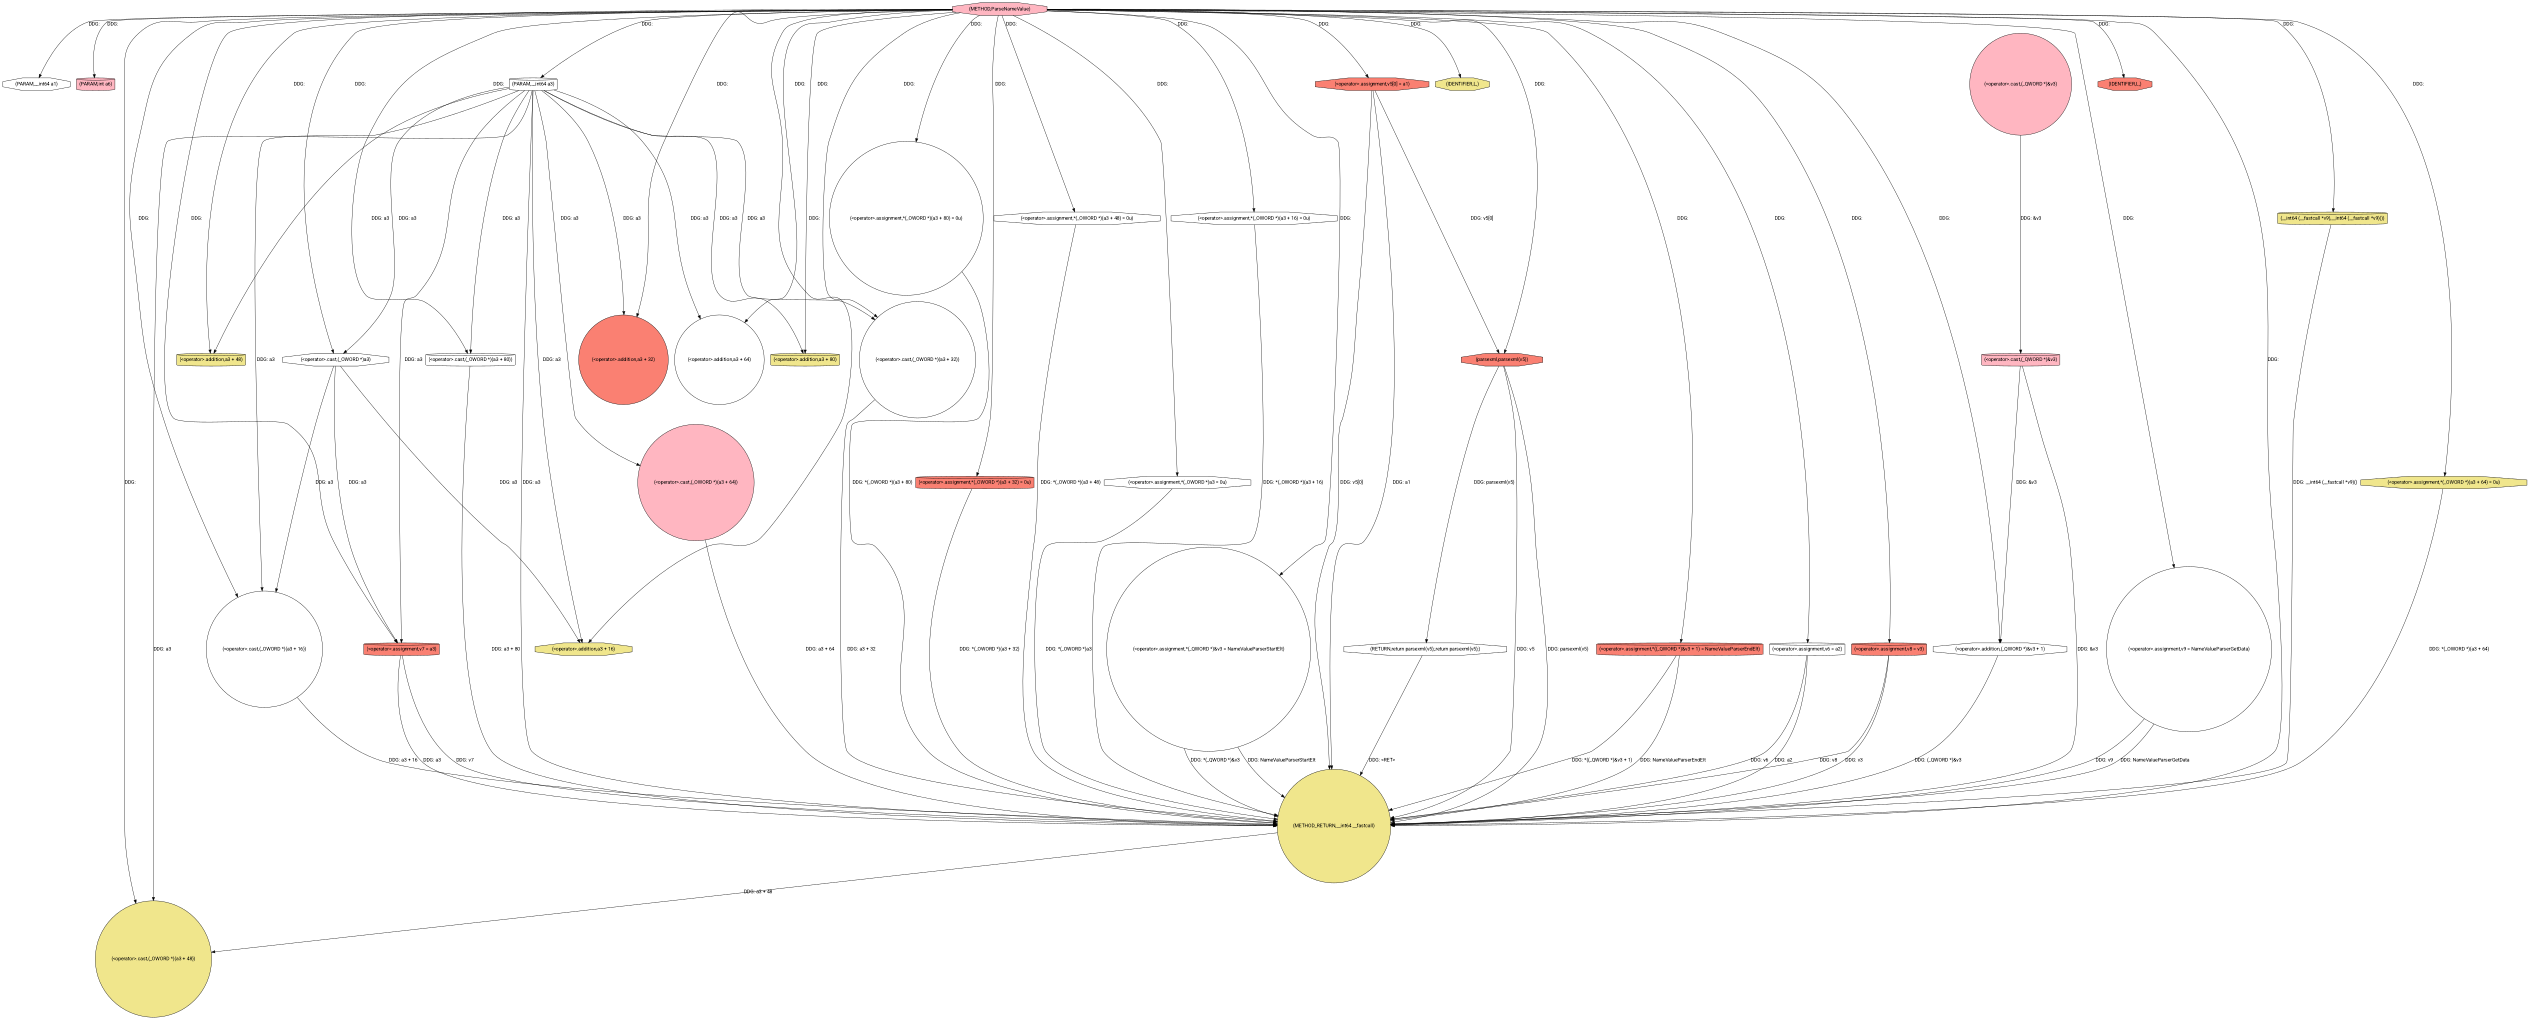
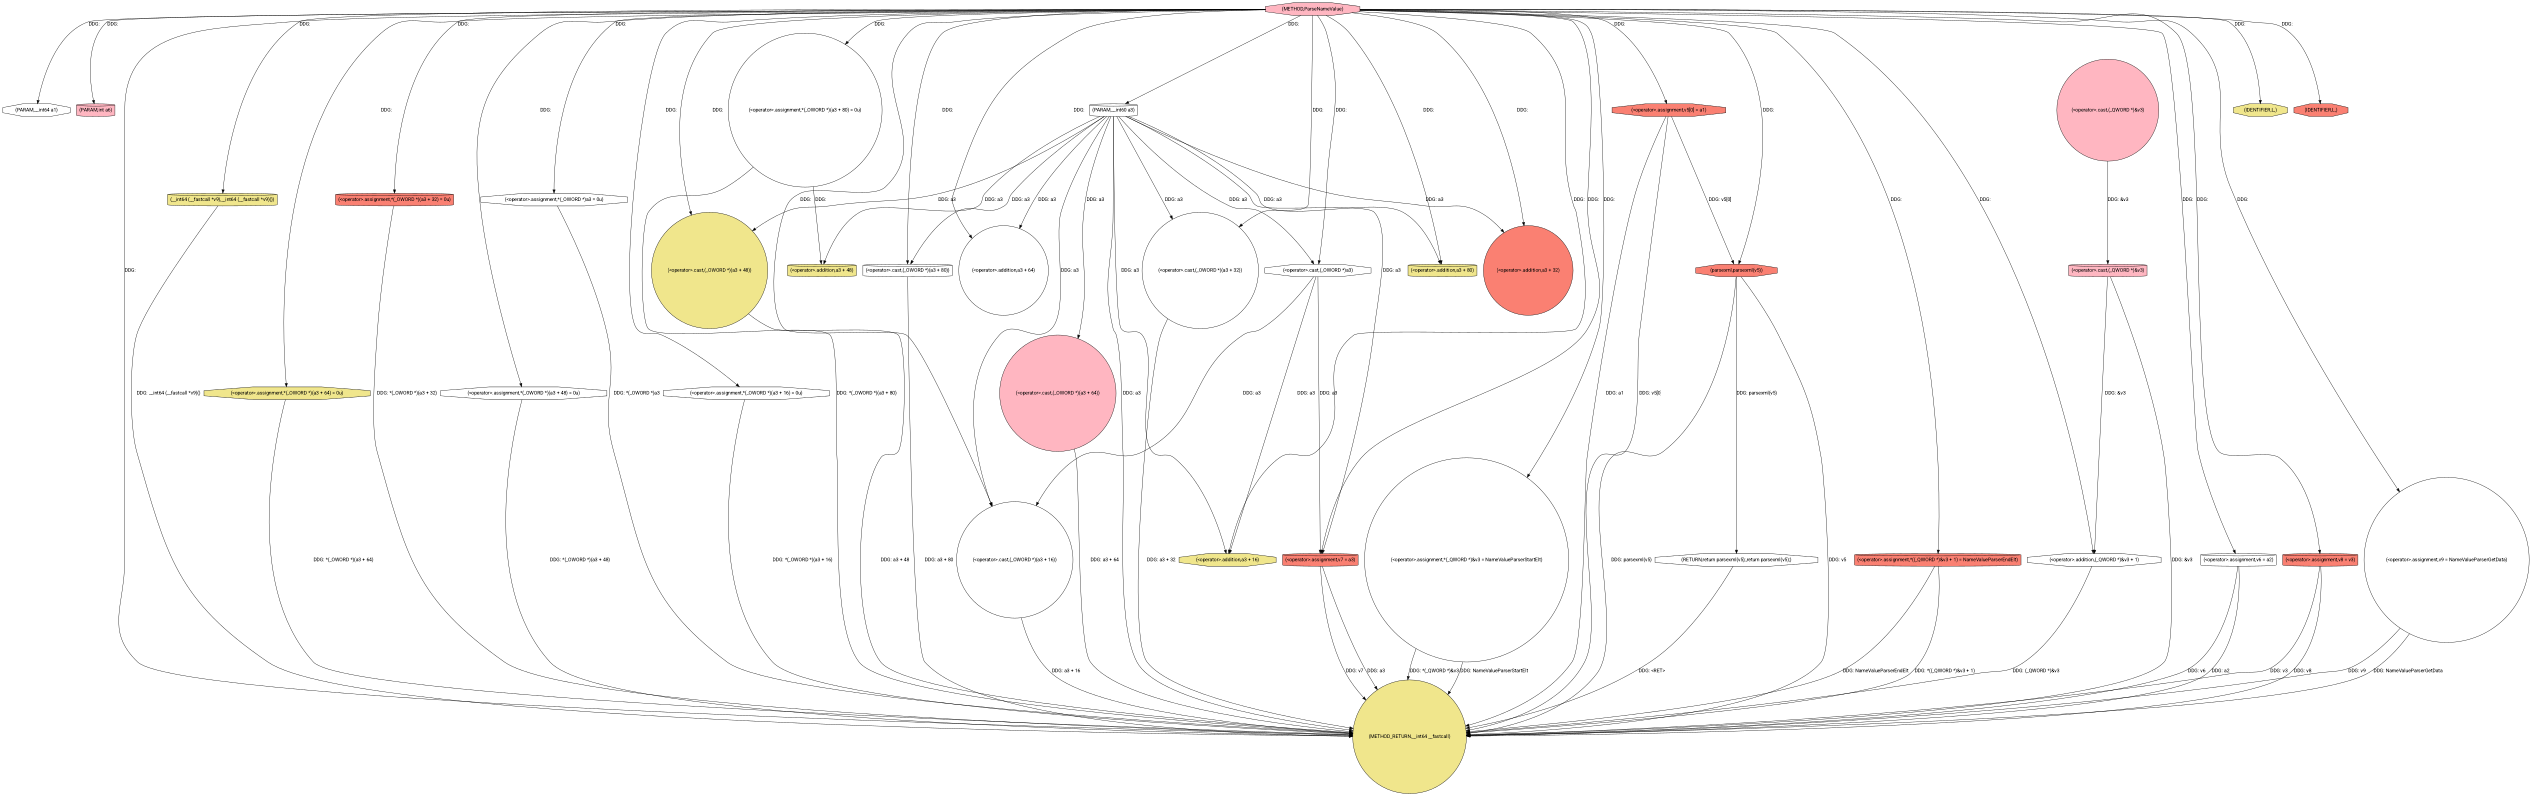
edge "(METHOD,ParseNameValue)" -> "(<operator>.addition,a3 + 48)": now "(<operator>.assignment,*(_OWORD *)(a3 + 80) = 0u)" -> "(<operator>.addition,a3 + 48)"
node "(PARAM,__int64 a3)": label "(PARAM,__int64 a3)" -> "(PARAM,__int60 a3)"
edge "(METHOD_RETURN,__int64 __fastcall)" -> "(<operator>.cast,(_OWORD *)(a3 + 48))": reversed
